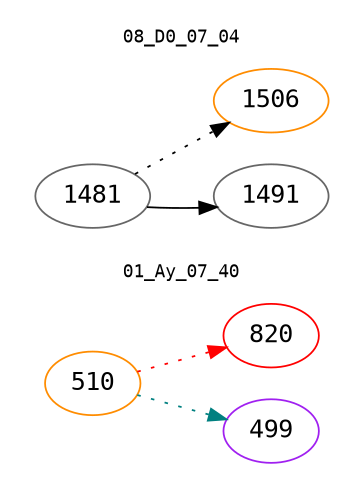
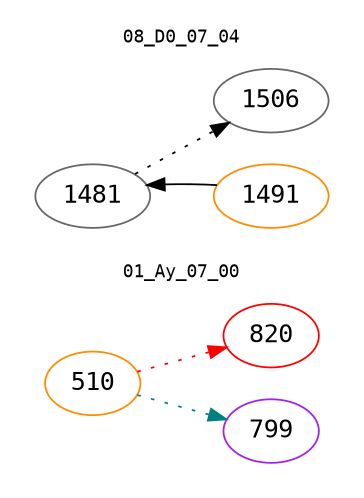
node "1506": color darkorange -> gray40
node "1491": color gray40 -> darkorange
edge "1481" -> "1491": reversed
cluster "01_Ay_07_40": label "01_Ay_07_40" -> "01_Ay_07_00"
node "499": label "499" -> "799"
